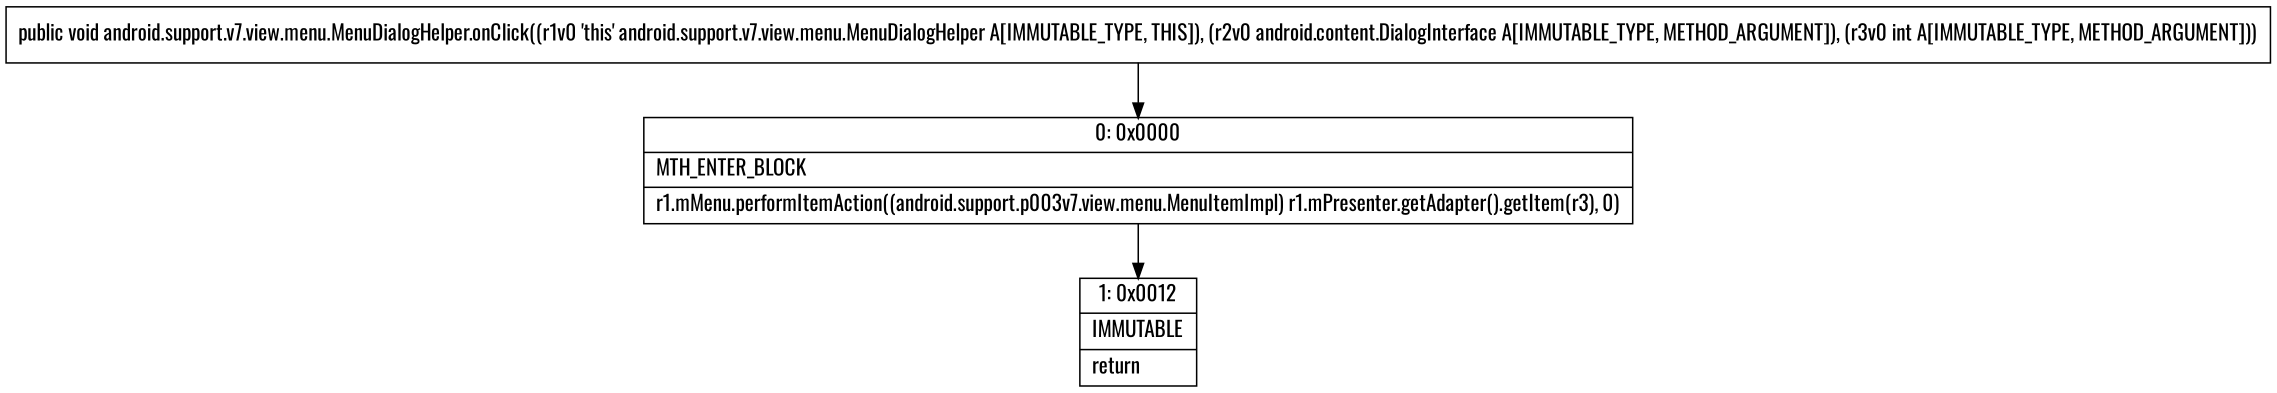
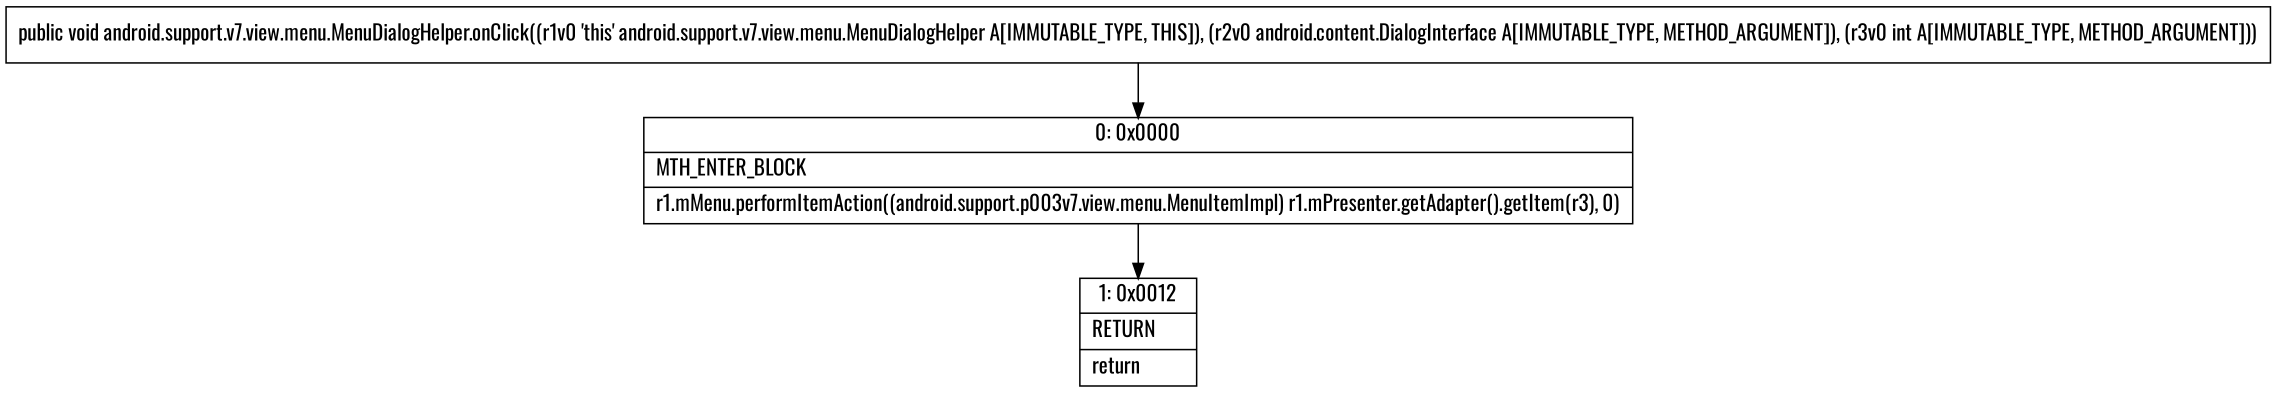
node "1: 0x0012": text "IMMUTABLE" -> "RETURN"
